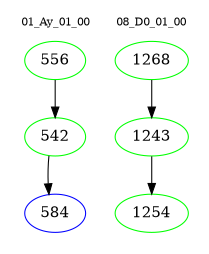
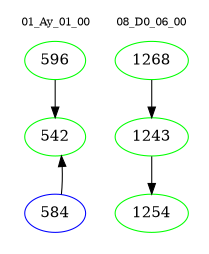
cluster "08_D0_01_00": label "08_D0_01_00" -> "08_D0_06_00"
node "556": label "556" -> "596"
edge "542" -> "584": reversed
